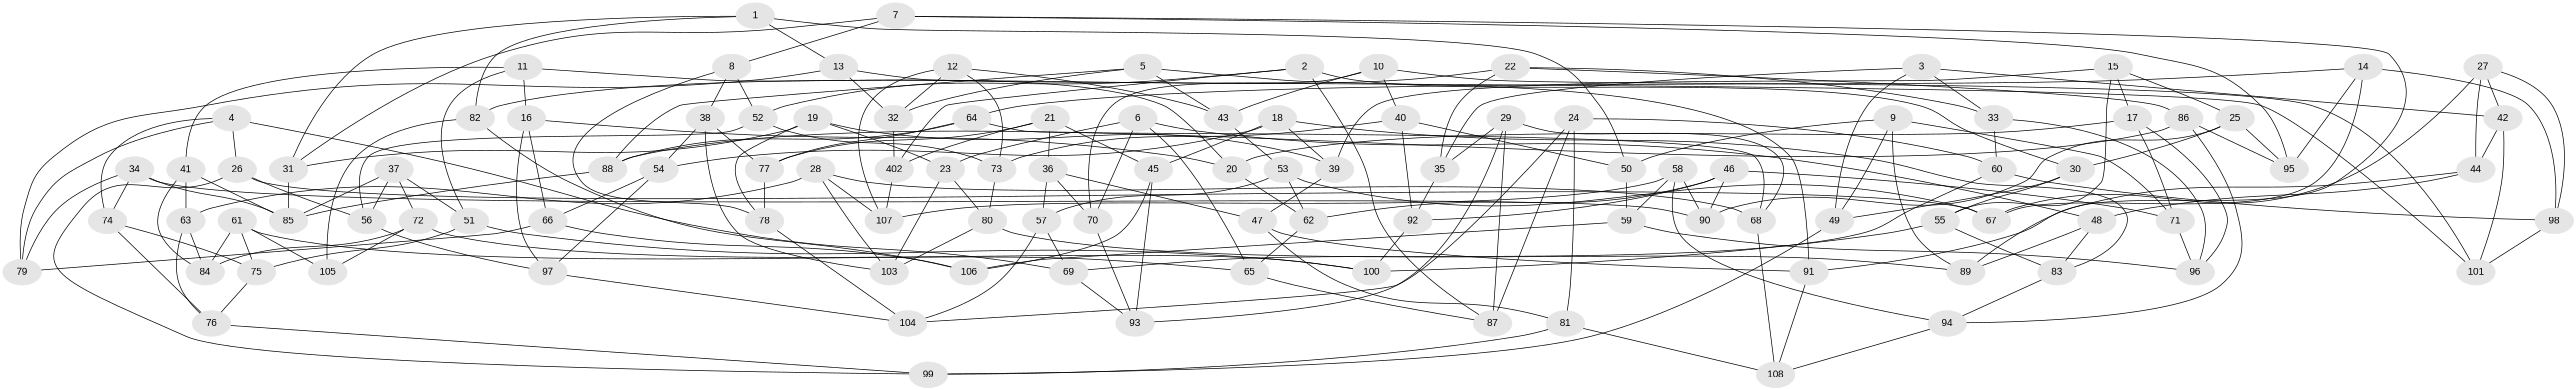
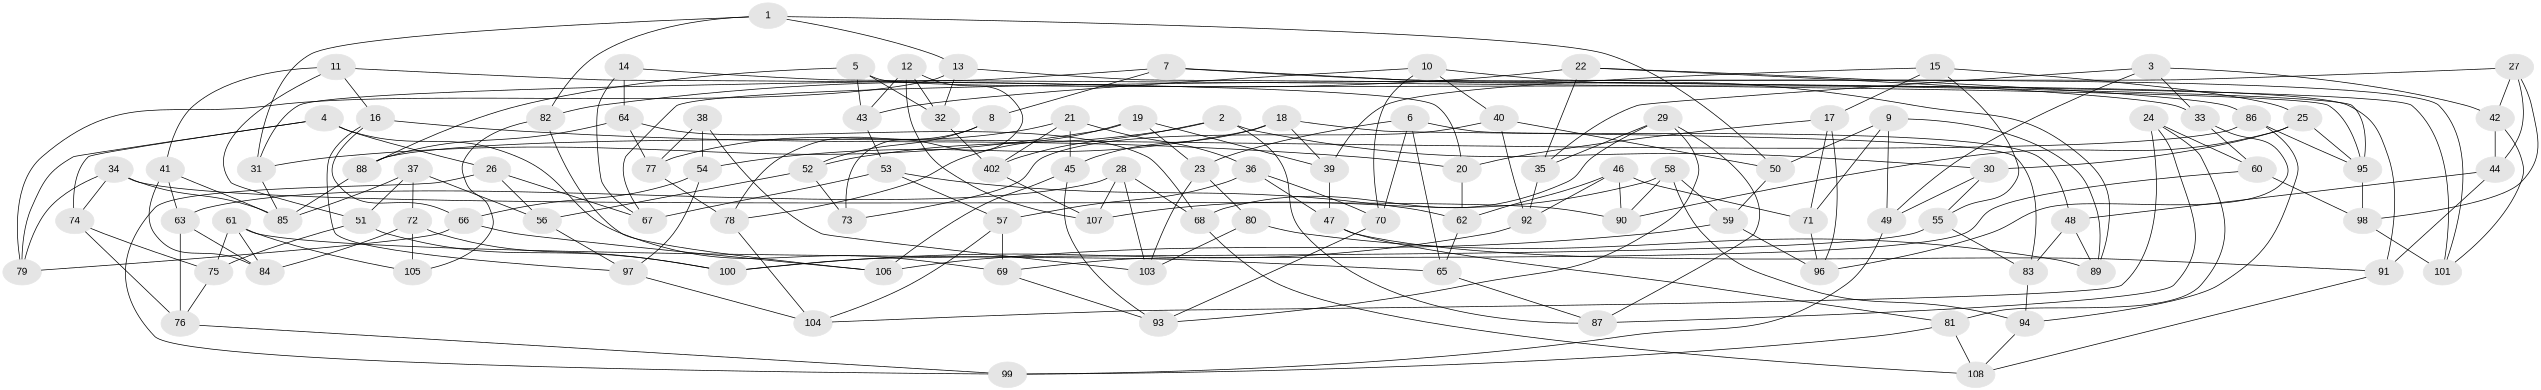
edge "8" -- "38": removed
edge "14" -- "98": now "95" -- "98"
edge "73" -- "80": removed
